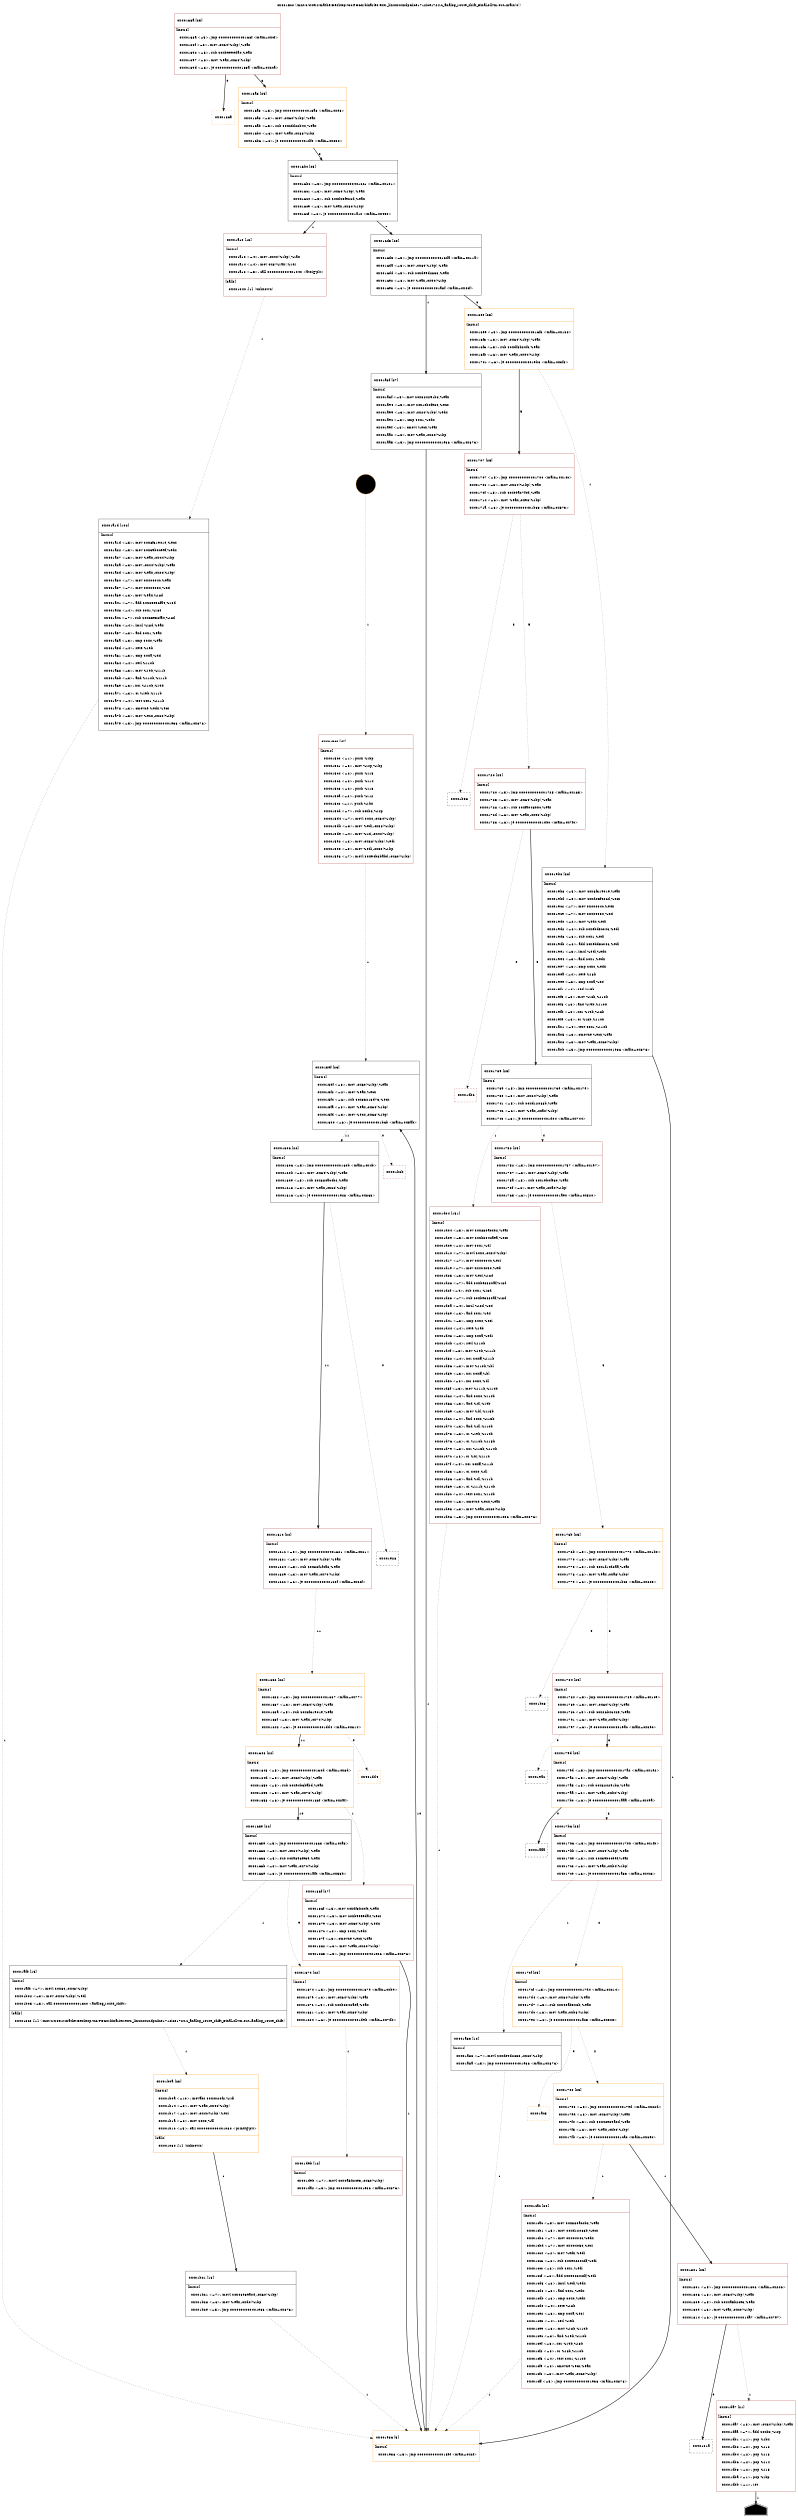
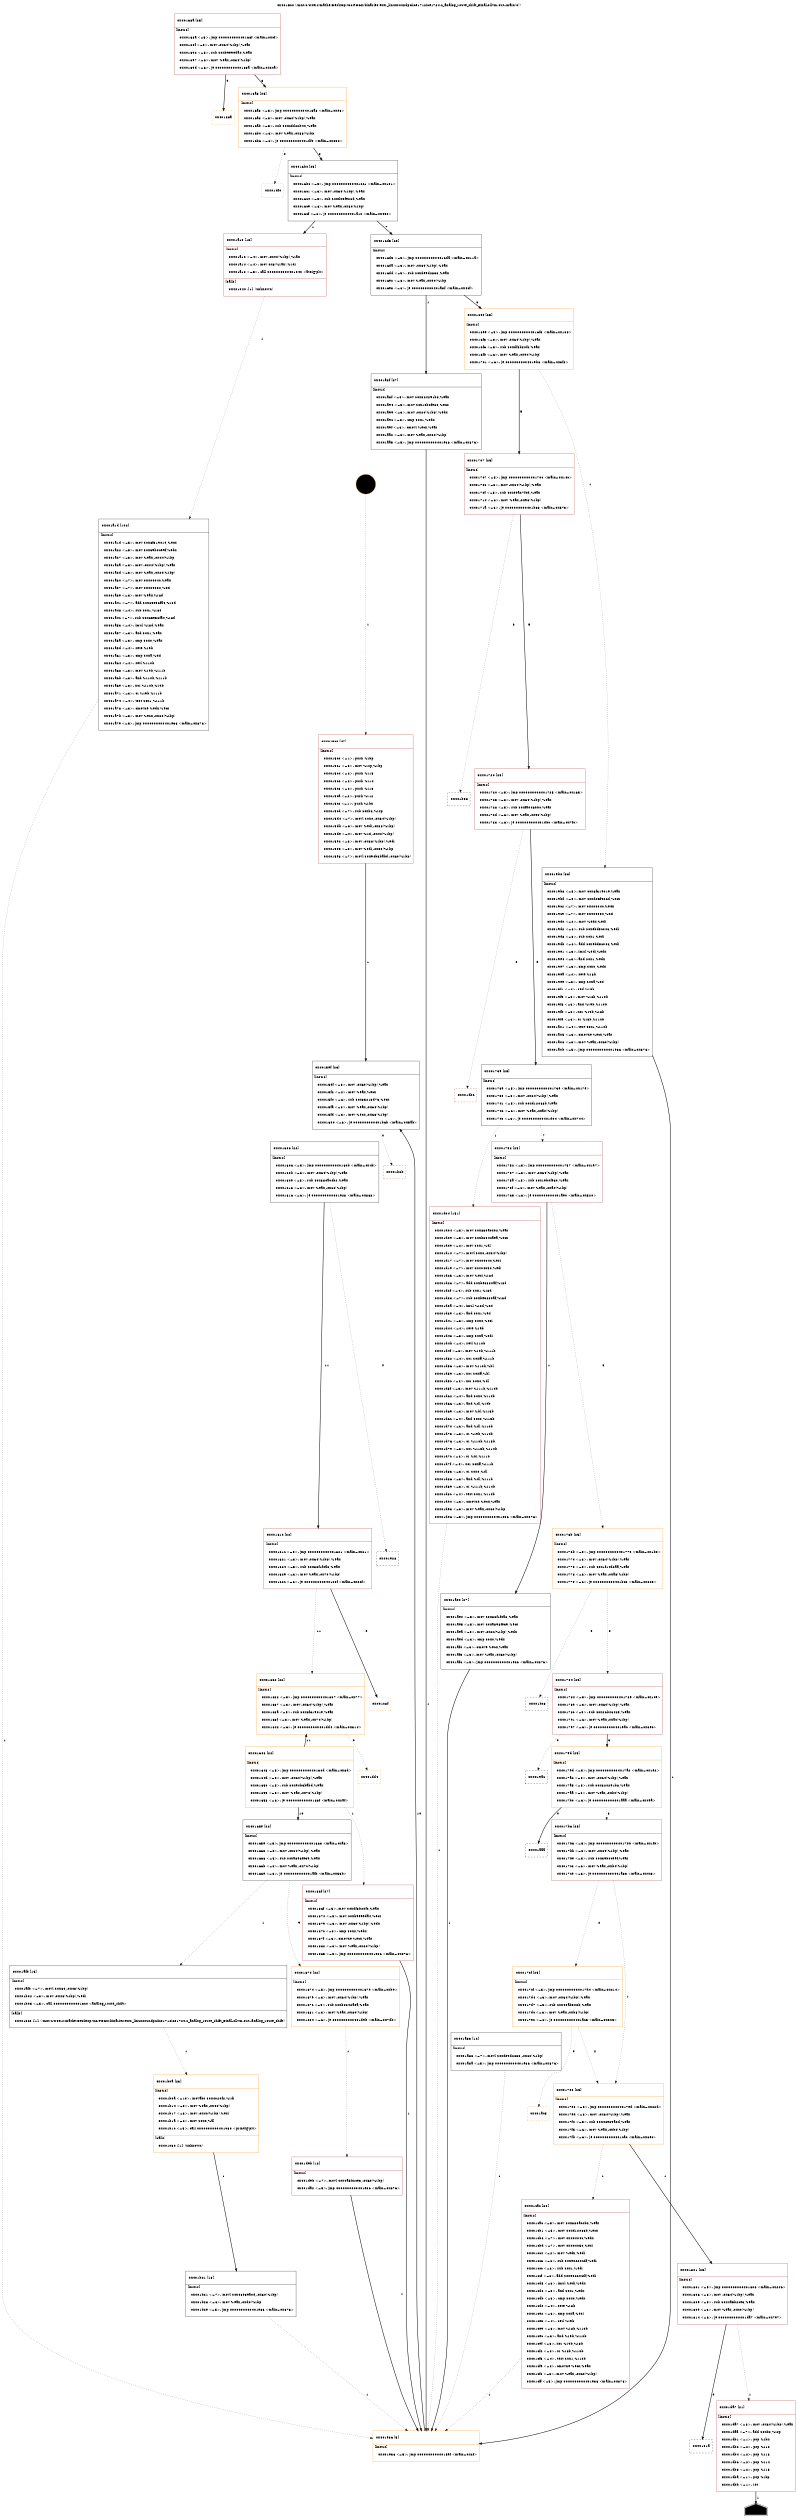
node "0x401df0": added
edge "0x401707 [25]" -> "0x401720 [25]": style dotted -> bold
edge "0x4015c0 [47]" -> "0x4015ef [23]": style dotted -> bold
edge "0x4015ef [23]" -> "0x401606 [22]": removed, label "11"
edge "0x401739 [25]" -> "0x401752 [25]": label " 4" -> " 7"
node "0x401ae0 [27]": added
node "0x401c8f": added
edge "0x401632 [22]" -> "0x401648 [22]": reversed
edge "0x4017b6 [25]" -> "0x401a83 [12]": now "0x4017b6 [25]" -> "0x4017e8 [25]"
edge "0x401d9b [12]" -> "0x401e36 [5]": added, label "1"
